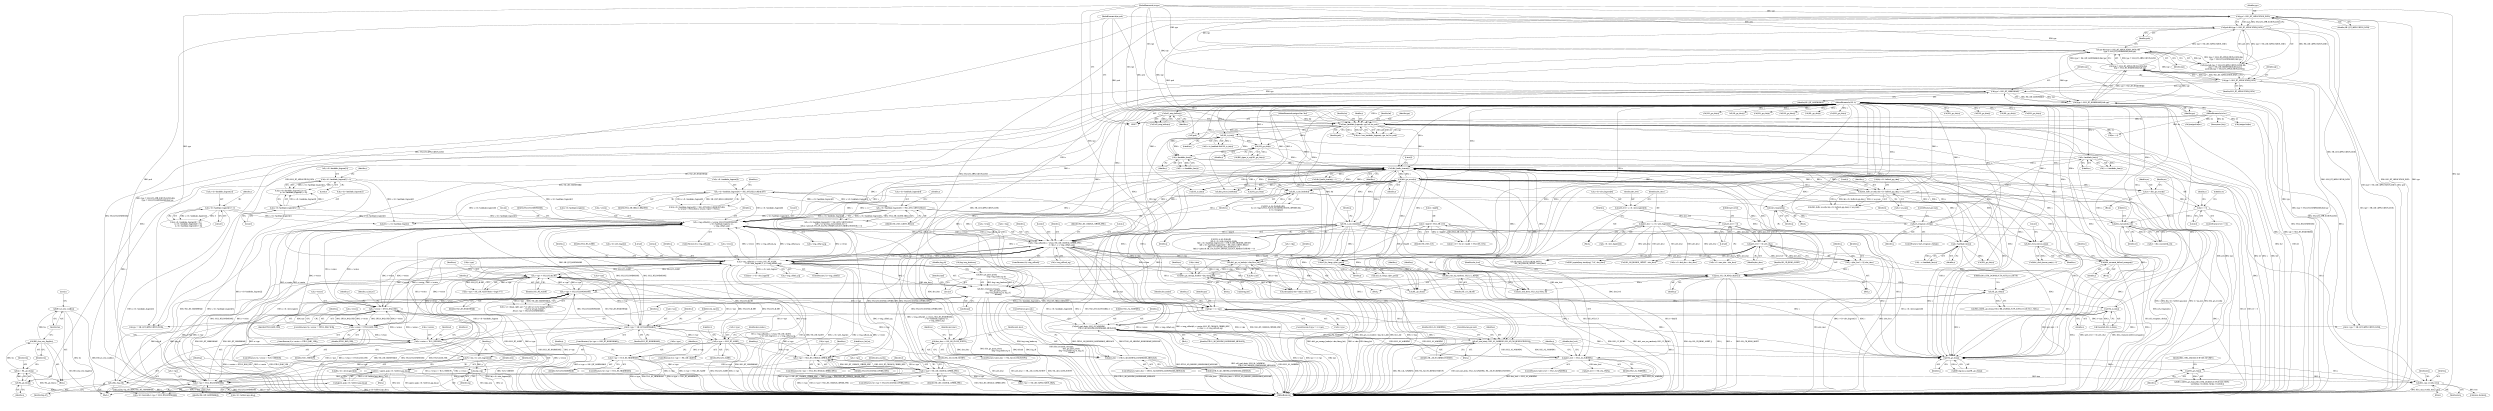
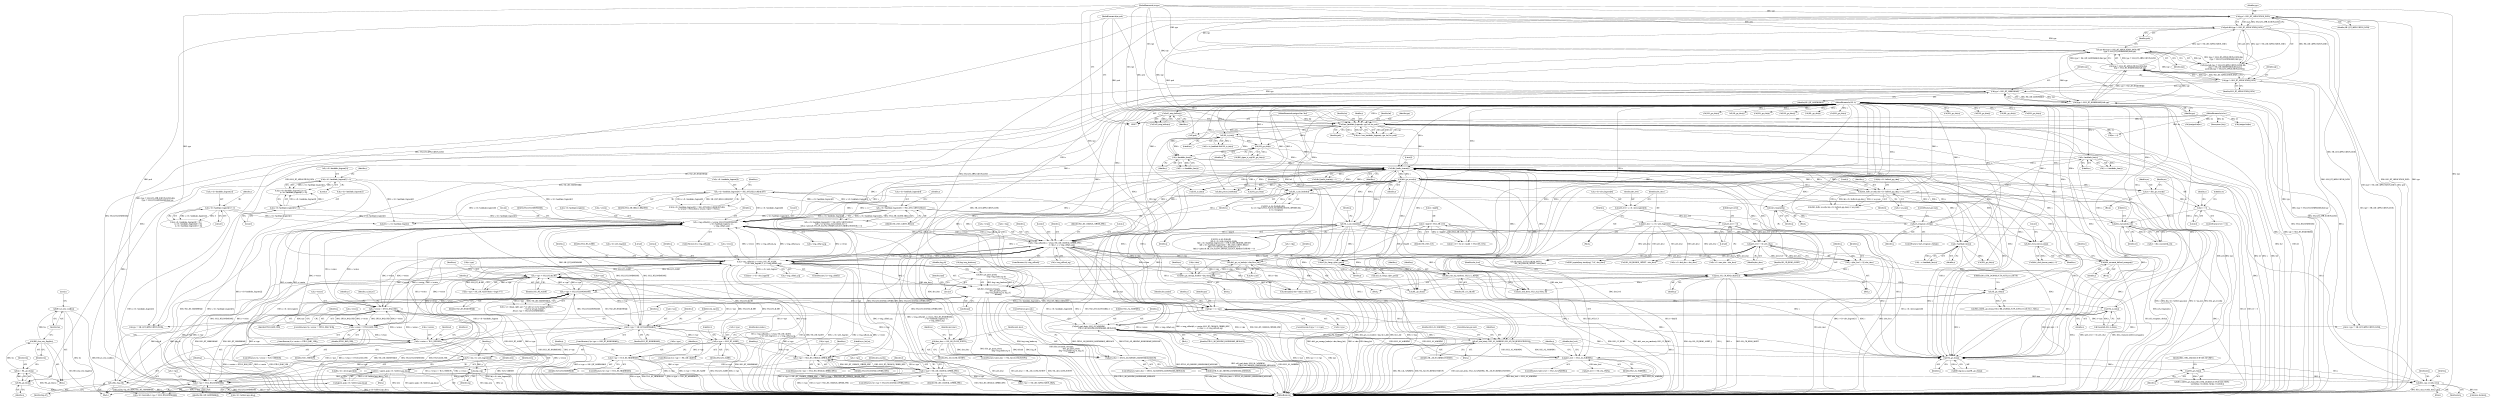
edge "(Call,(type != SSL3_RT_HANDSHAKE) && type)" -> "(MethodParameterIn,int len)": now "(Call,(type != SSL3_RT_HANDSHAKE) && type)" -> "(Call,type != SSL3_RT_HANDSHAKE)"
edge "(Call,have_handshake_fragment(s, type, buf, len, peek))" -> "(Call,memcpy(buf, &(rr->data[rr->off]), n))": now "(Call,have_handshake_fragment(s, type, buf, len, peek))" -> "(Call,dtls1_get_ccs_header(rr->data, &ccs_hdr))"
node "(Call,s->d1->alert_fragment[1])": removed
node "(Call,&msg_hdr)": removed
node "(Call,alert_descr == DTLS1_AD_MISSING_HANDSHAKE_MESSAGE)": label "(Call,alert_descr == DTLS1_AD_MISSING_HANDSHAKE_MESSAGE)" -> "(Call,alert_descr == DTLS1_AD_MISSING_HANDSHAKE_REASON)"
edge "(Call,dtls1_check_timeout_num(s))" -> "(MethodReturn,int)": removed, label "DDG: s"
